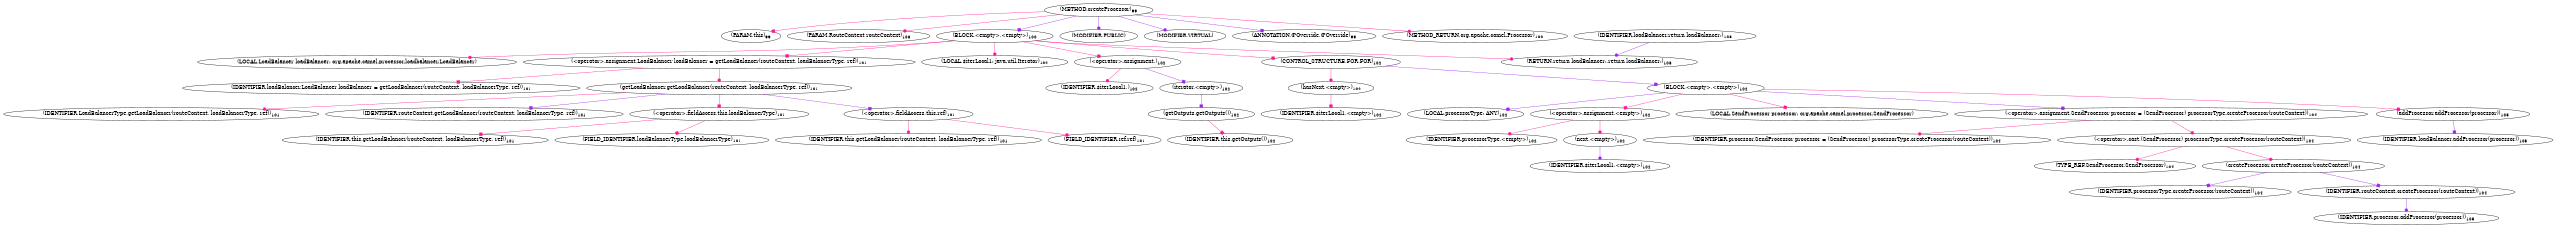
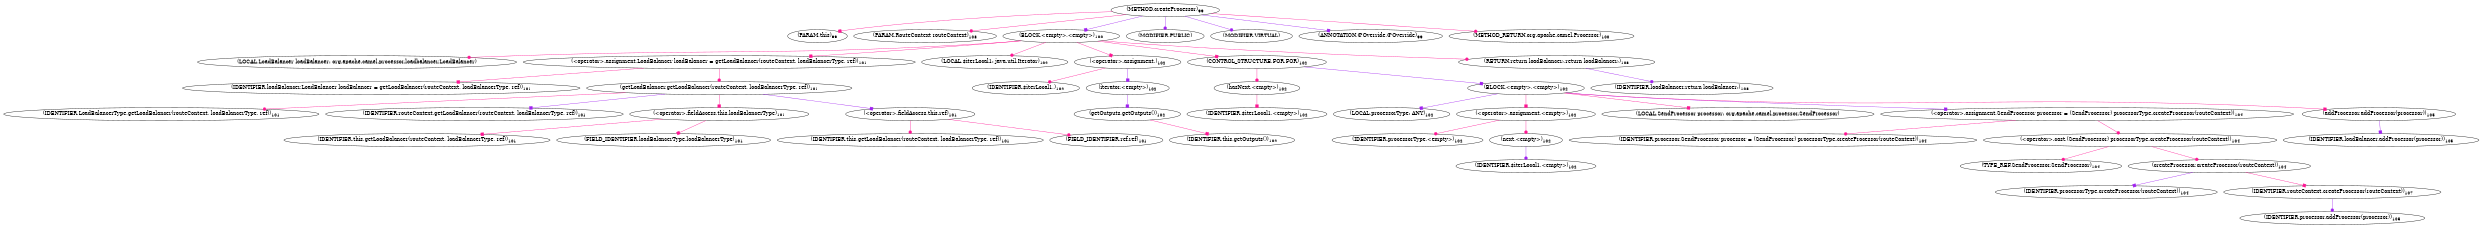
edge "(IDENTIFIER,loadBalancer,return loadBalancer;)" -> "(RETURN,return loadBalancer;,return loadBalancer;)": reversed
edge "(createProcessor,createProcessor(routeContext))" -> "(IDENTIFIER,routeContext,createProcessor(routeContext))": color purple -> deeppink
node "(IDENTIFIER,routeContext,createProcessor(routeContext))": text "104" -> "107"
